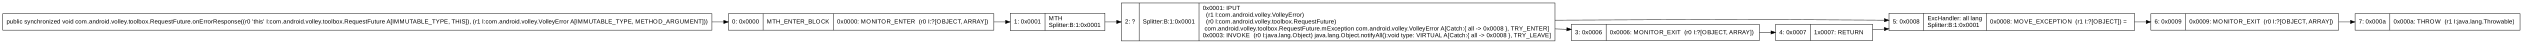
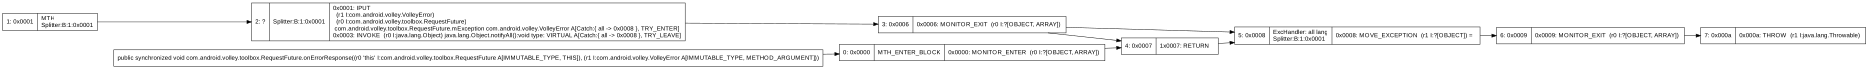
edge "2: ?" -> "5: 0x0008": now "3: 0x0006" -> "5: 0x0008"
edge "0: 0x0000" -> "1: 0x0001": now "0: 0x0000" -> "4: 0x0007"
